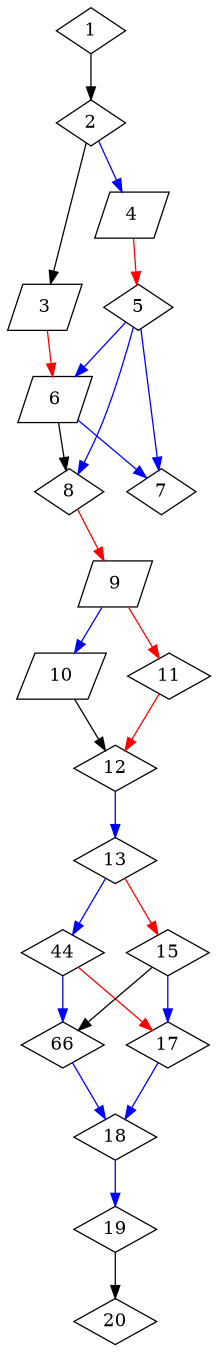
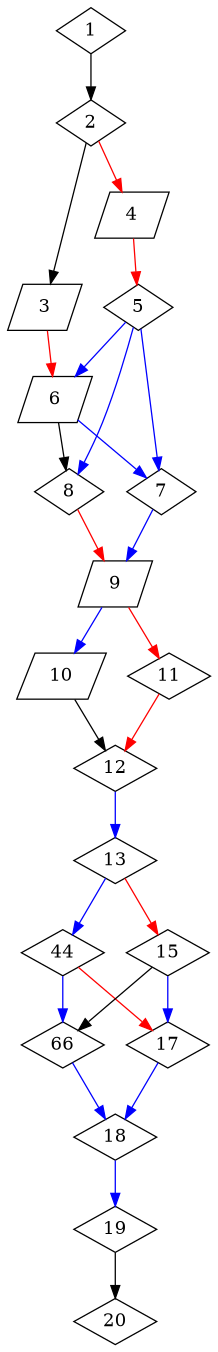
edge "2" -> "4": color blue -> red
edge "7" -> "9": added
